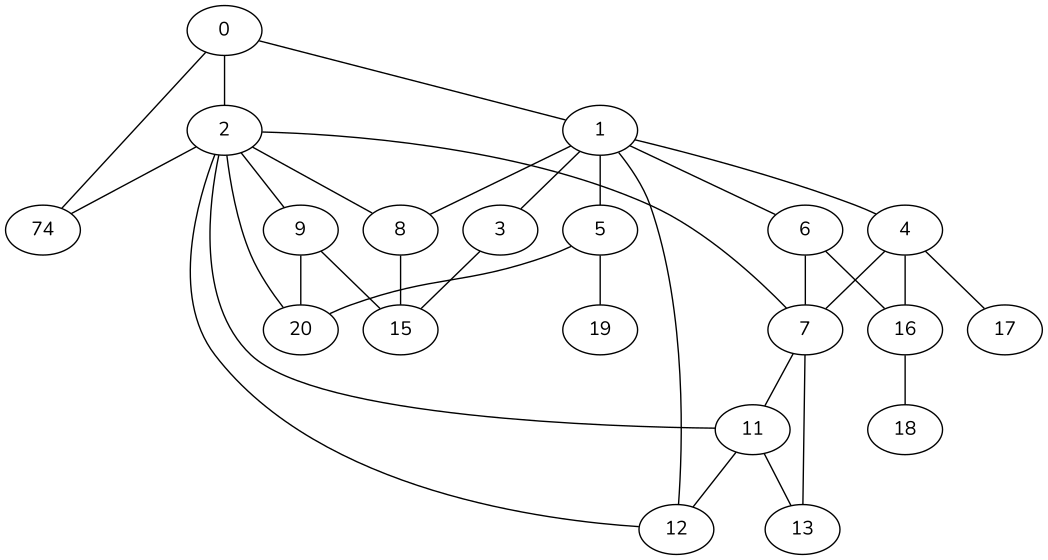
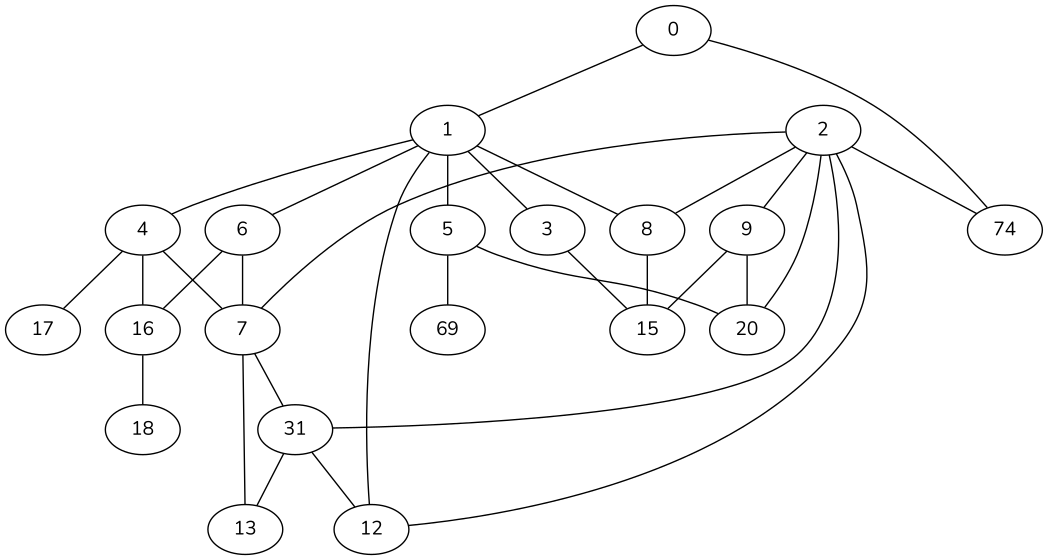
edge "0" -- "2": removed
node "19": label "19" -> "69"
node "11": label "11" -> "31"
